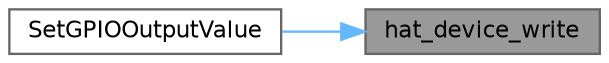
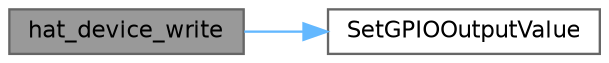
edge "SetGPIOOutputValue" -> "hat_device_write": reversed
